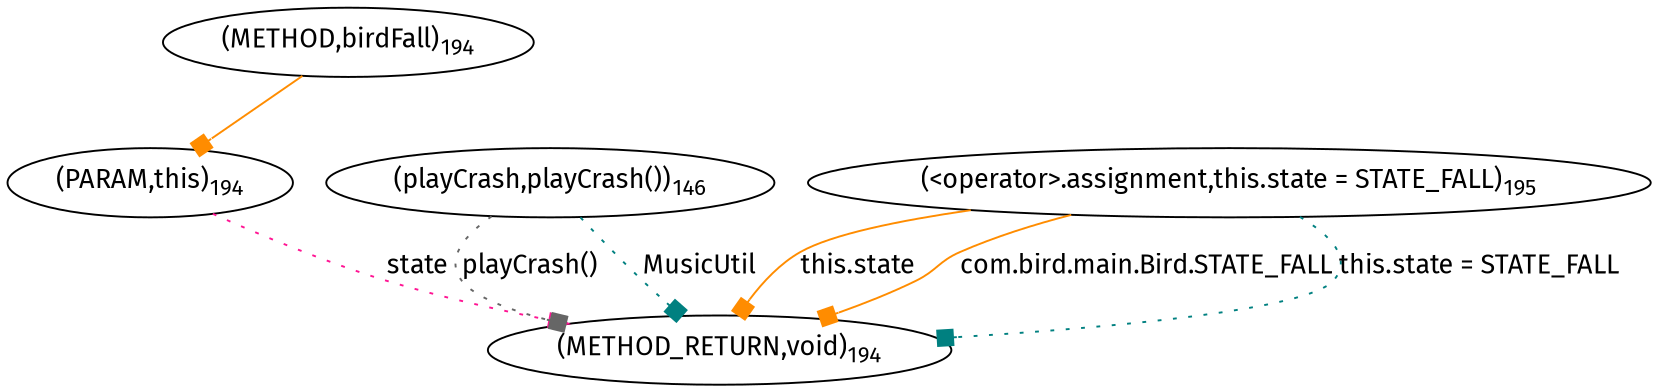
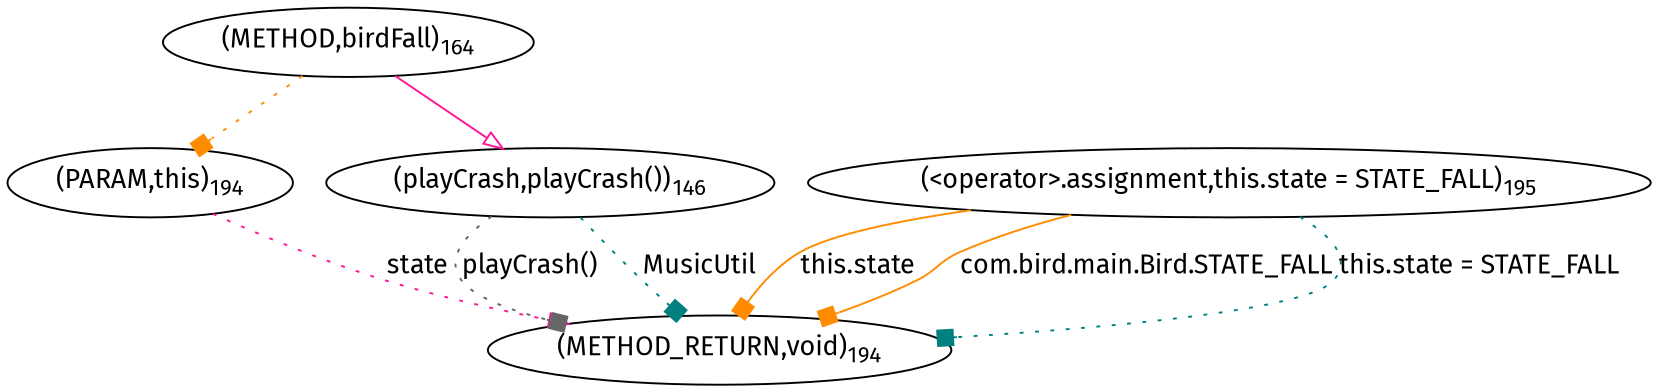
node "(METHOD,birdFall)": text "194" -> "164"
edge "(METHOD,birdFall)" -> "(PARAM,this)": style solid -> dotted
edge "(METHOD,birdFall)" -> "(playCrash,playCrash())": added
